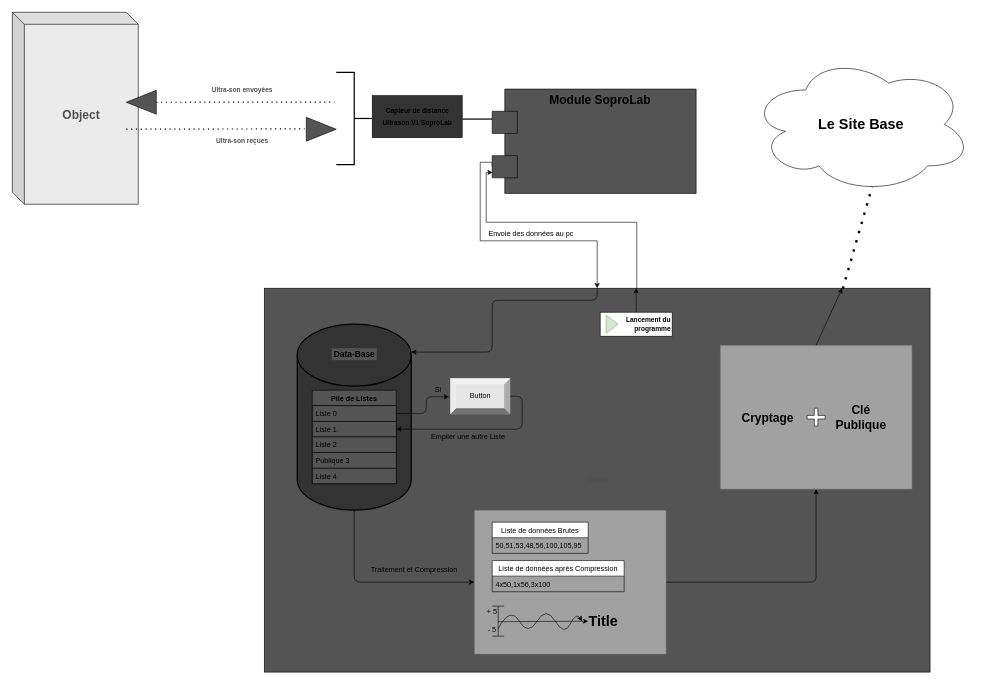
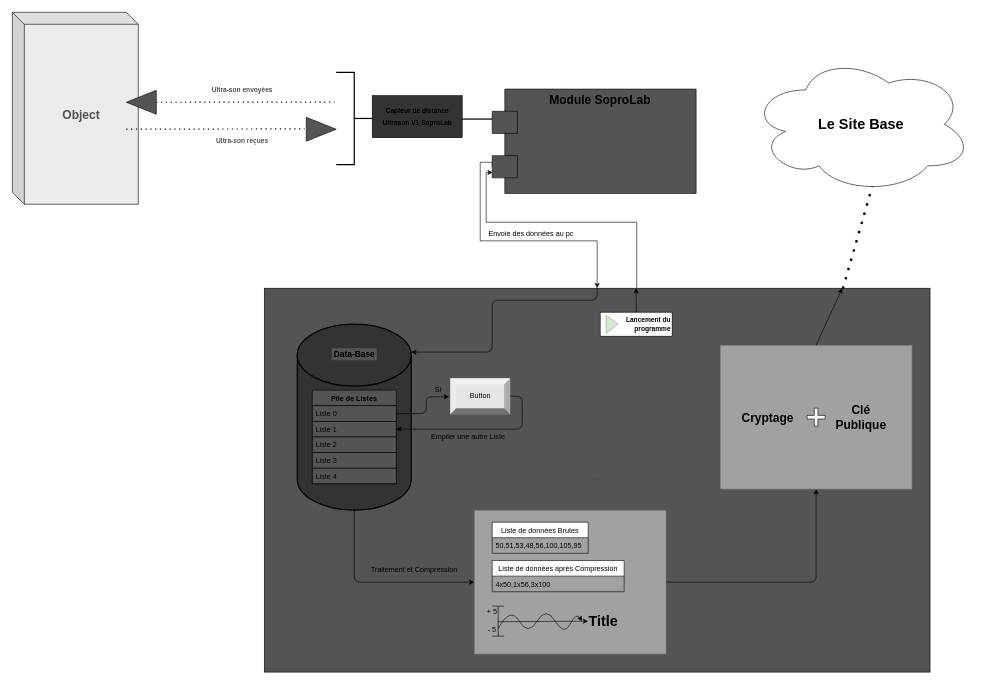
node "Publique 3": label "Publique 3" -> "Liste 3"
